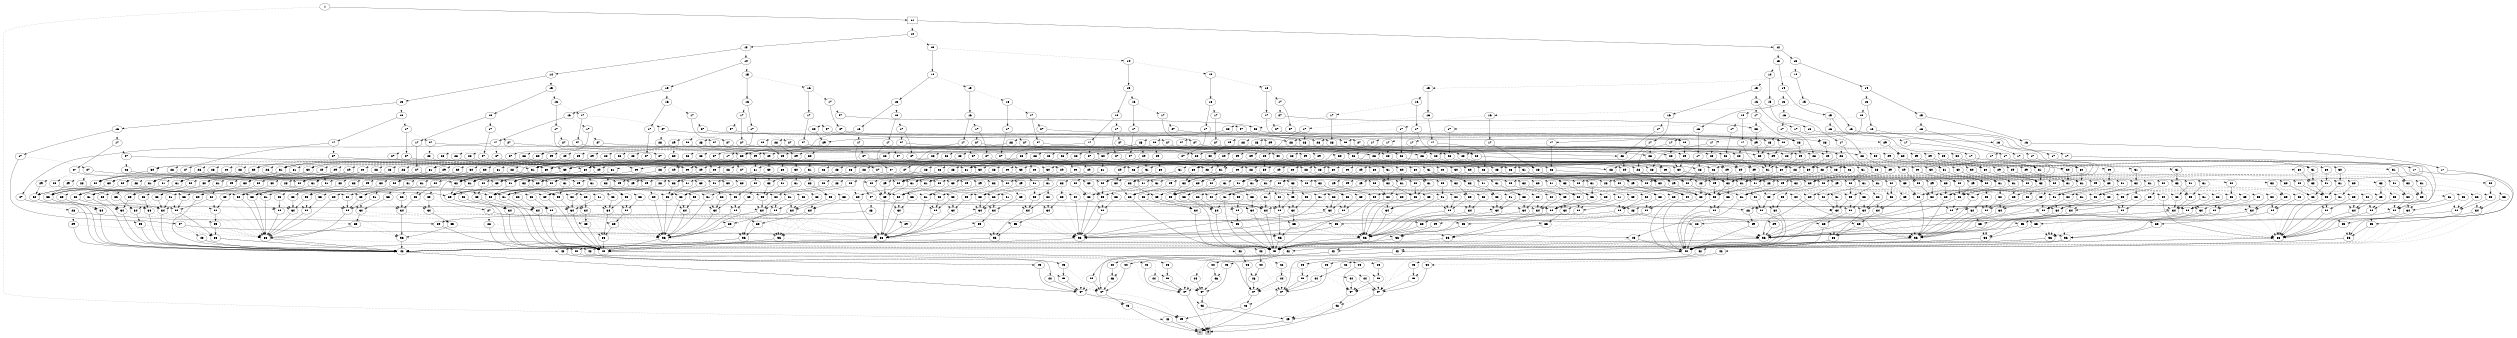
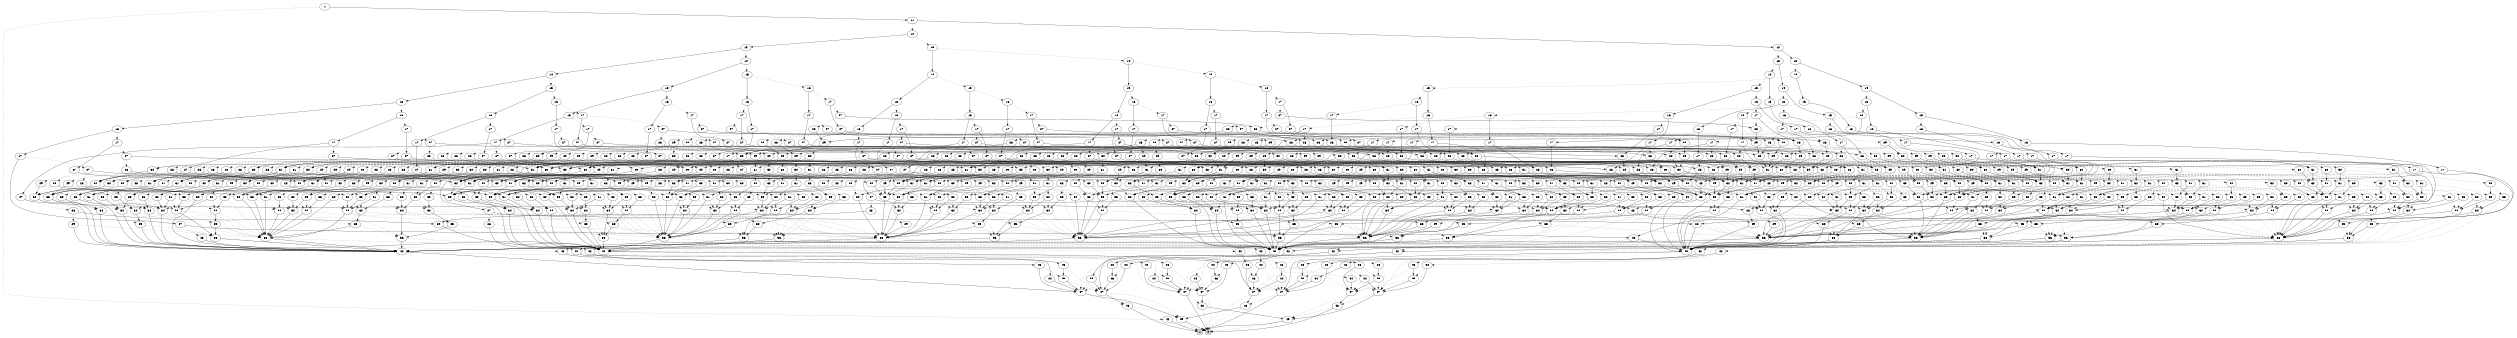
node "11": shape box -> ellipse
